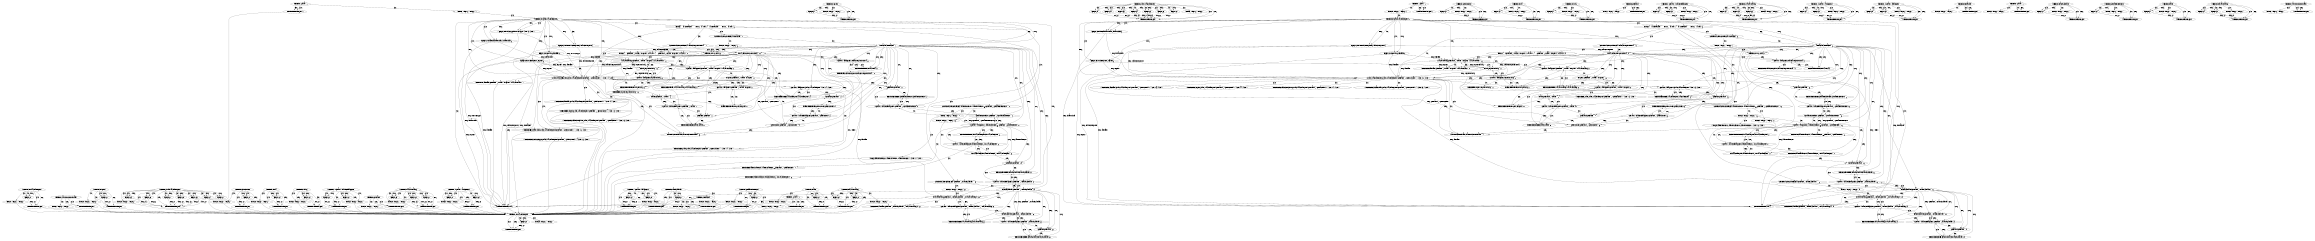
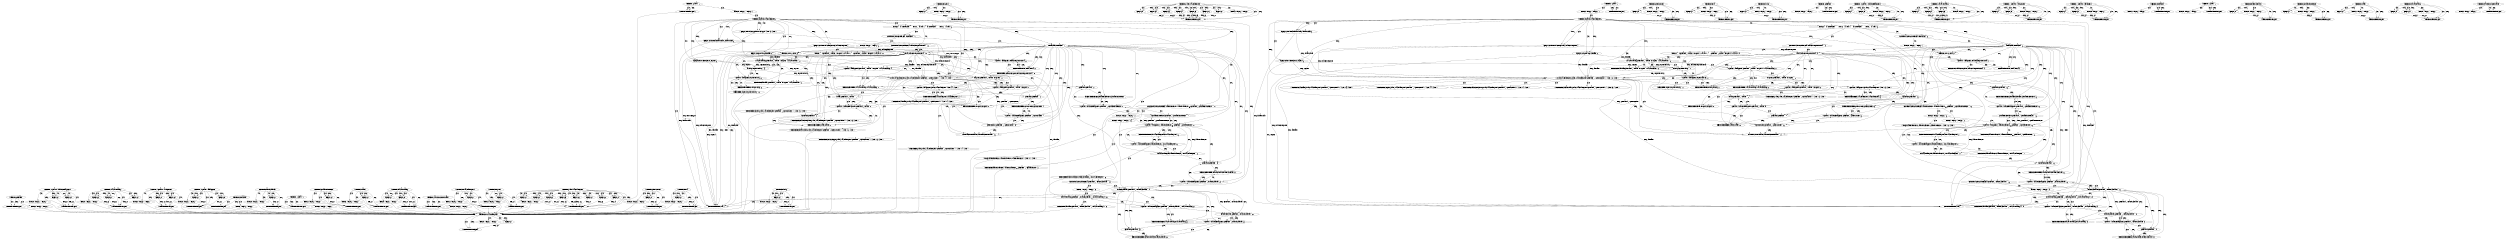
node "(PARAM,p8)": added
